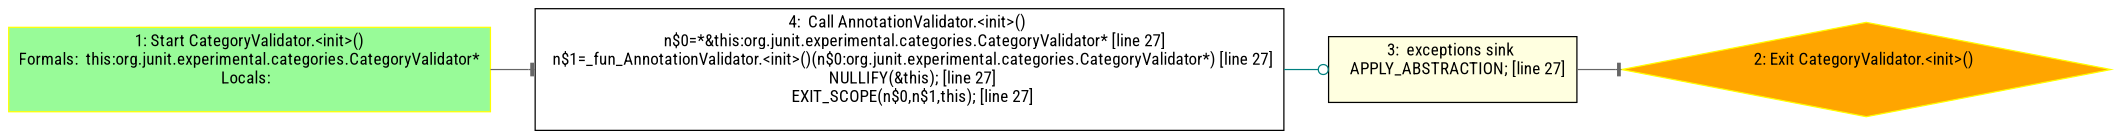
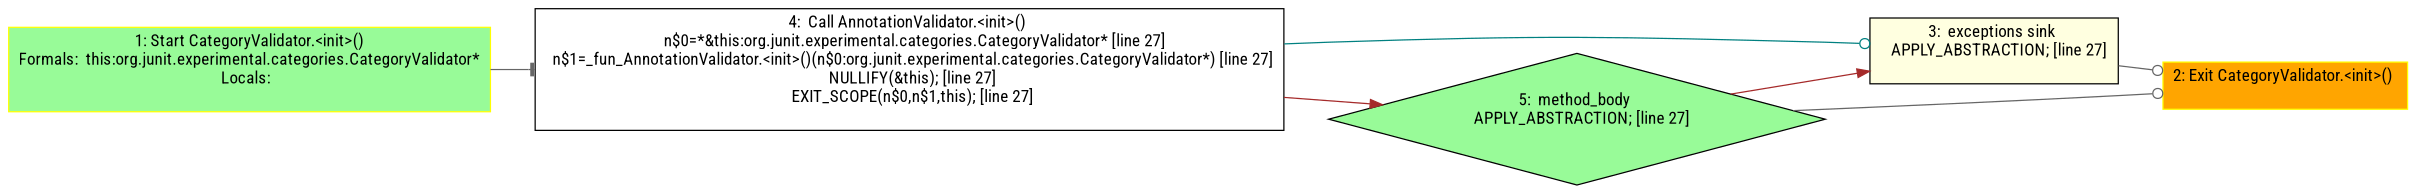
edge "3:  exceptions sink APPLY_ABSTRACTION; [line 27]" -> "2: Exit CategoryValidator.<init>()": arrowhead tee -> odot
node "2: Exit CategoryValidator.<init>()": shape diamond -> box
node "5:  method_body APPLY_ABSTRACTION; [line 27]": added
